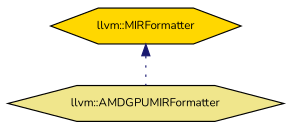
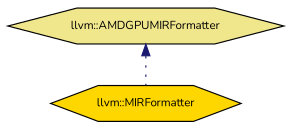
edge "llvm::AMDGPUMIRFormatter" -> "llvm::MIRFormatter": reversed
